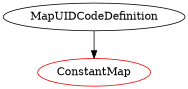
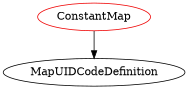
edge "MapUIDCodeDefinition" -> "ConstantMap": reversed
